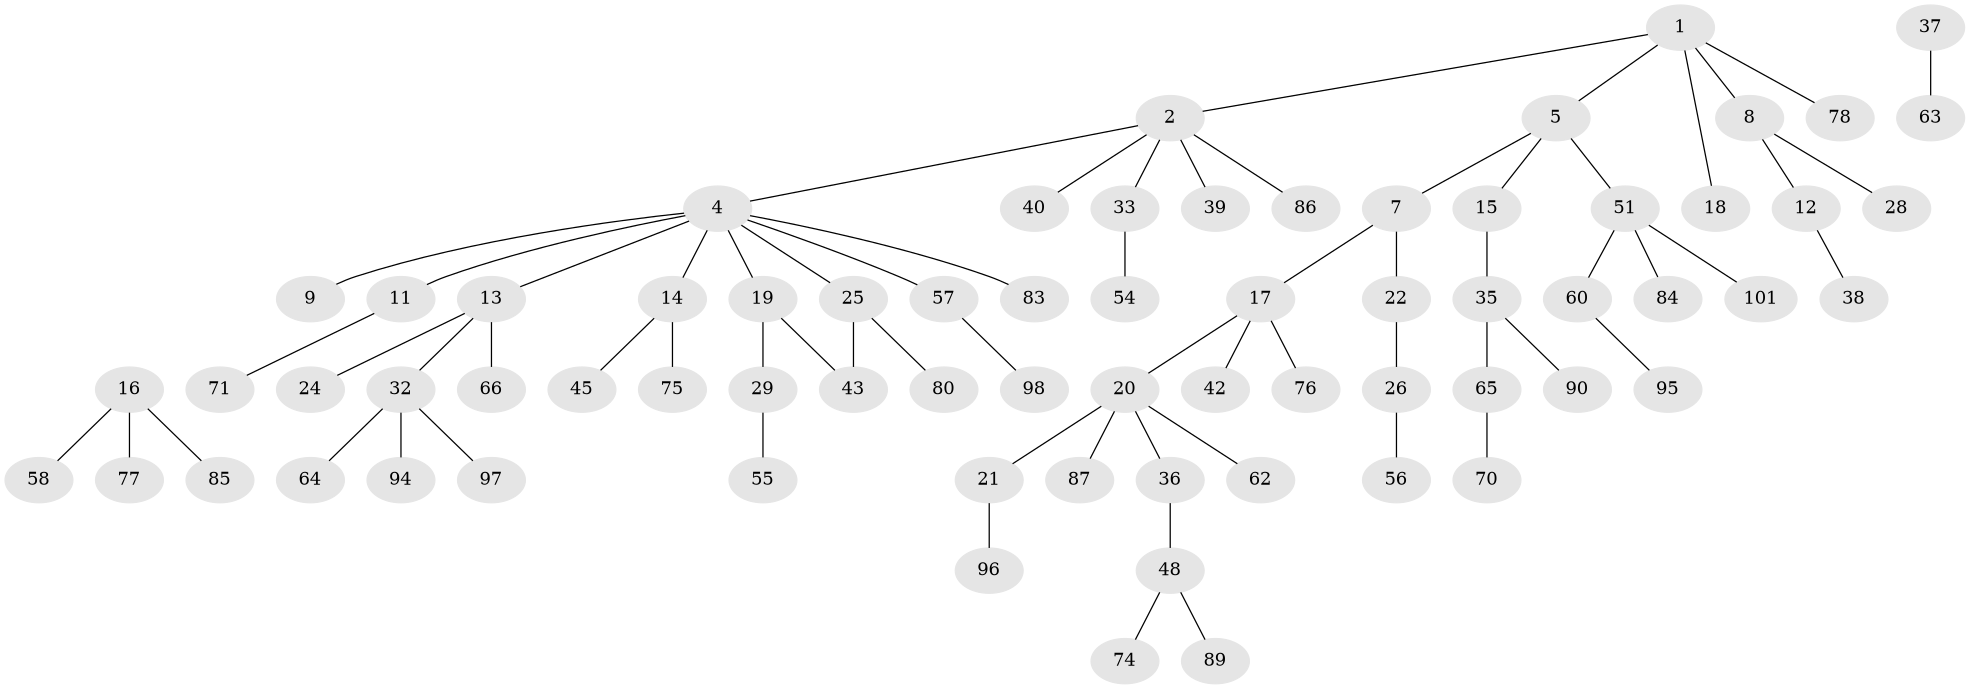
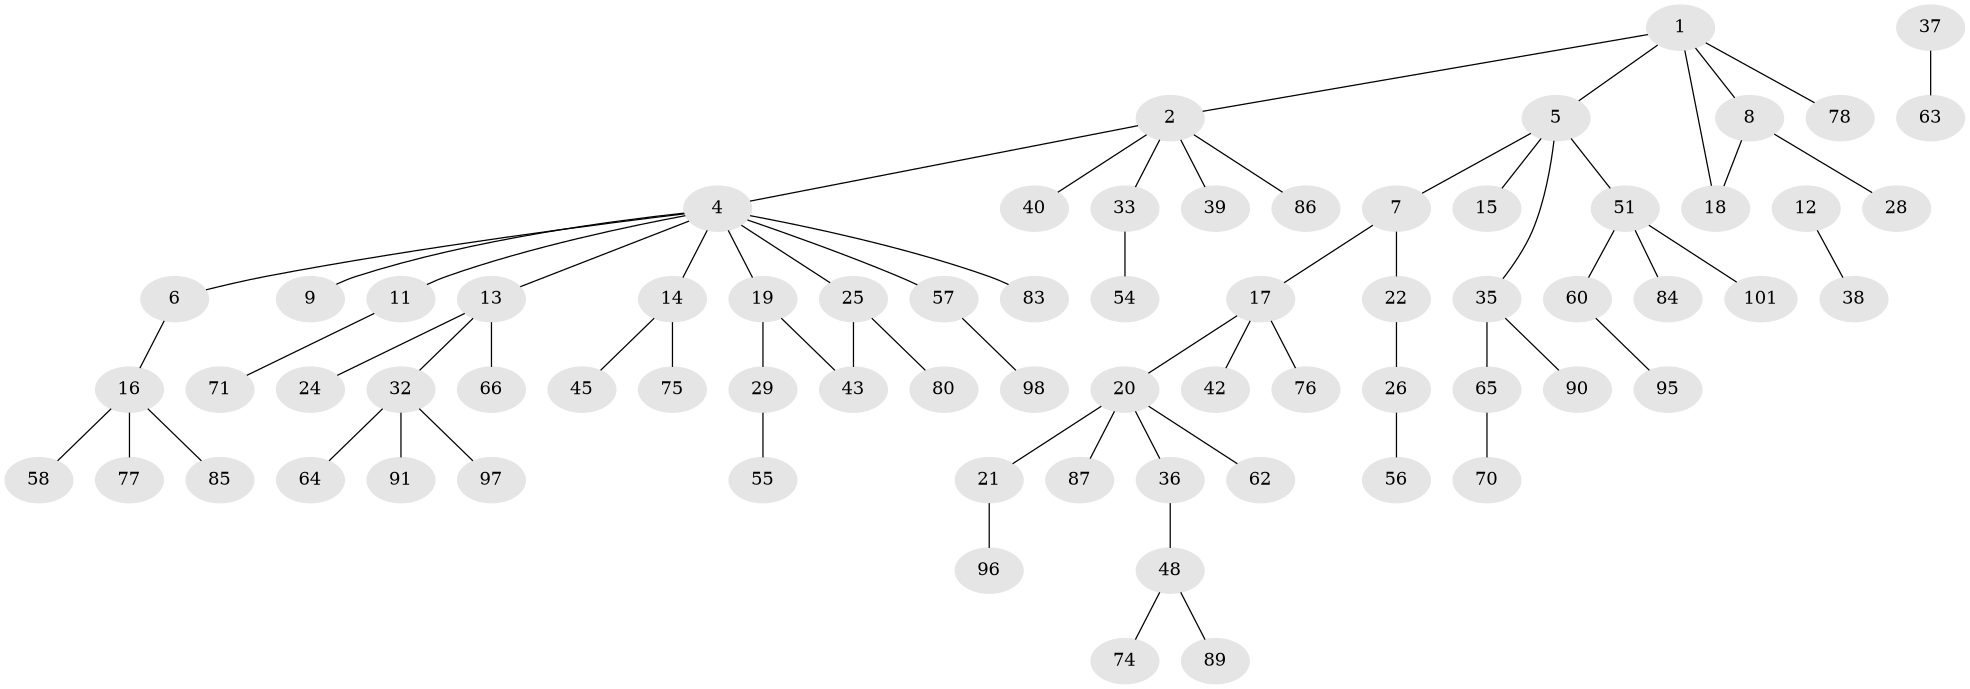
edge "8" -- "12": now "8" -- "18"
edge "15" -- "35": now "5" -- "35"
node "6": added
node "94": label "94" -> "91"
